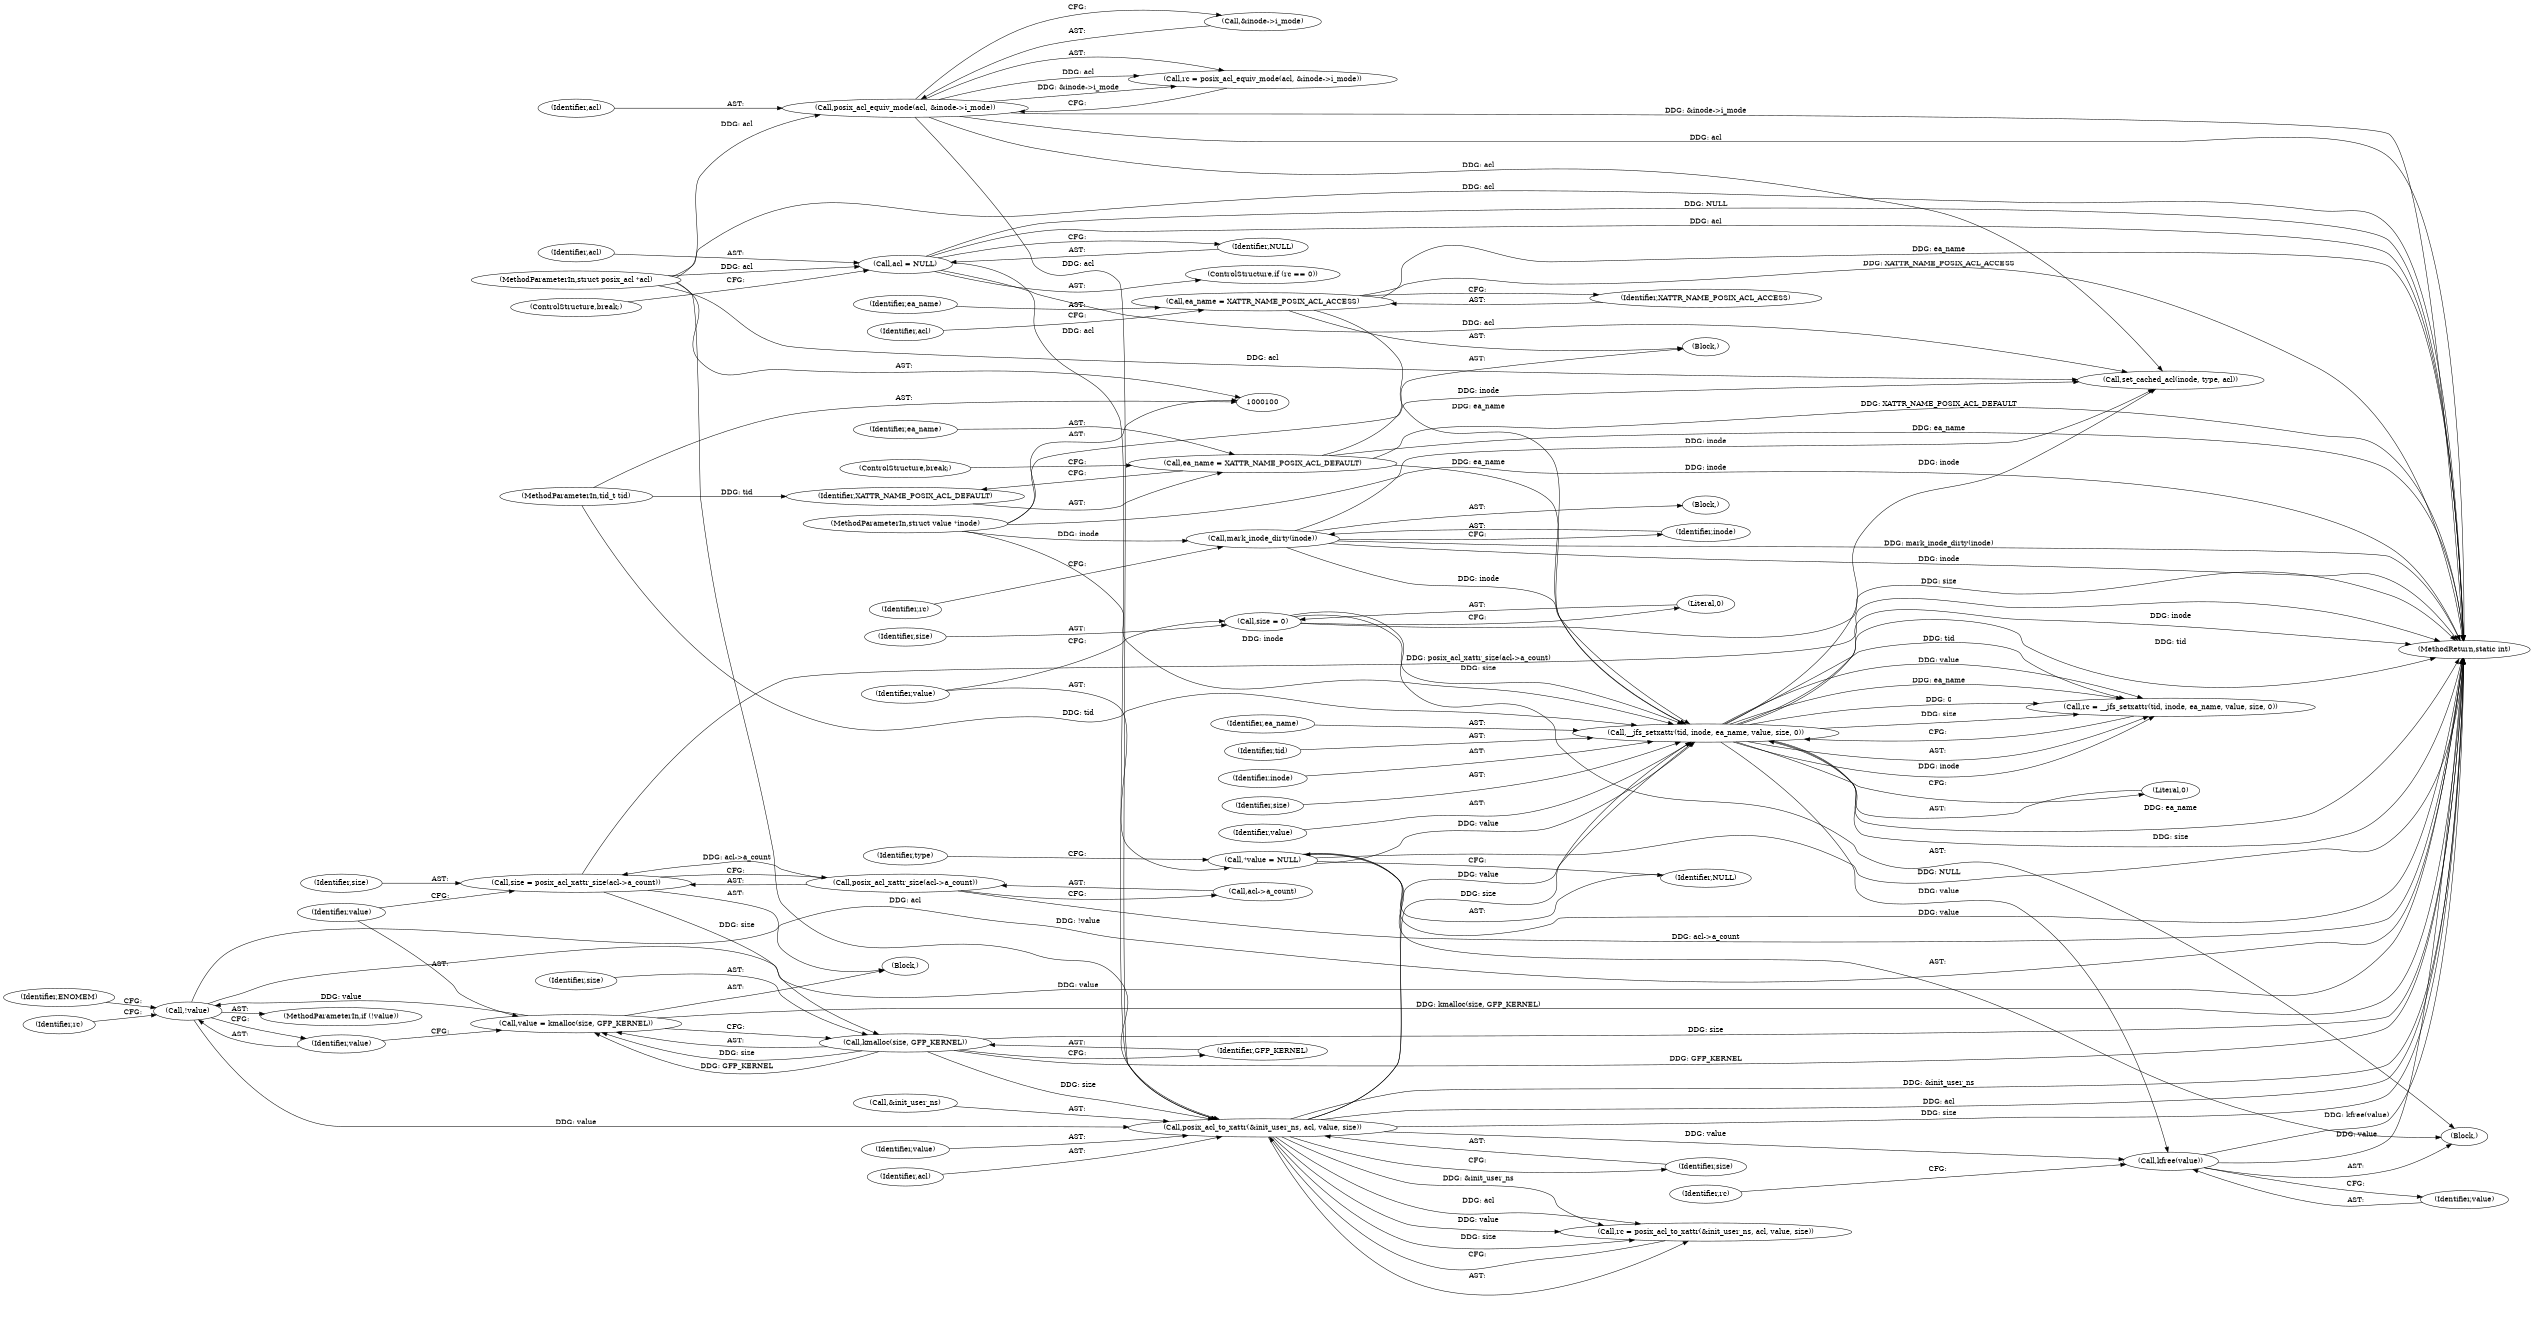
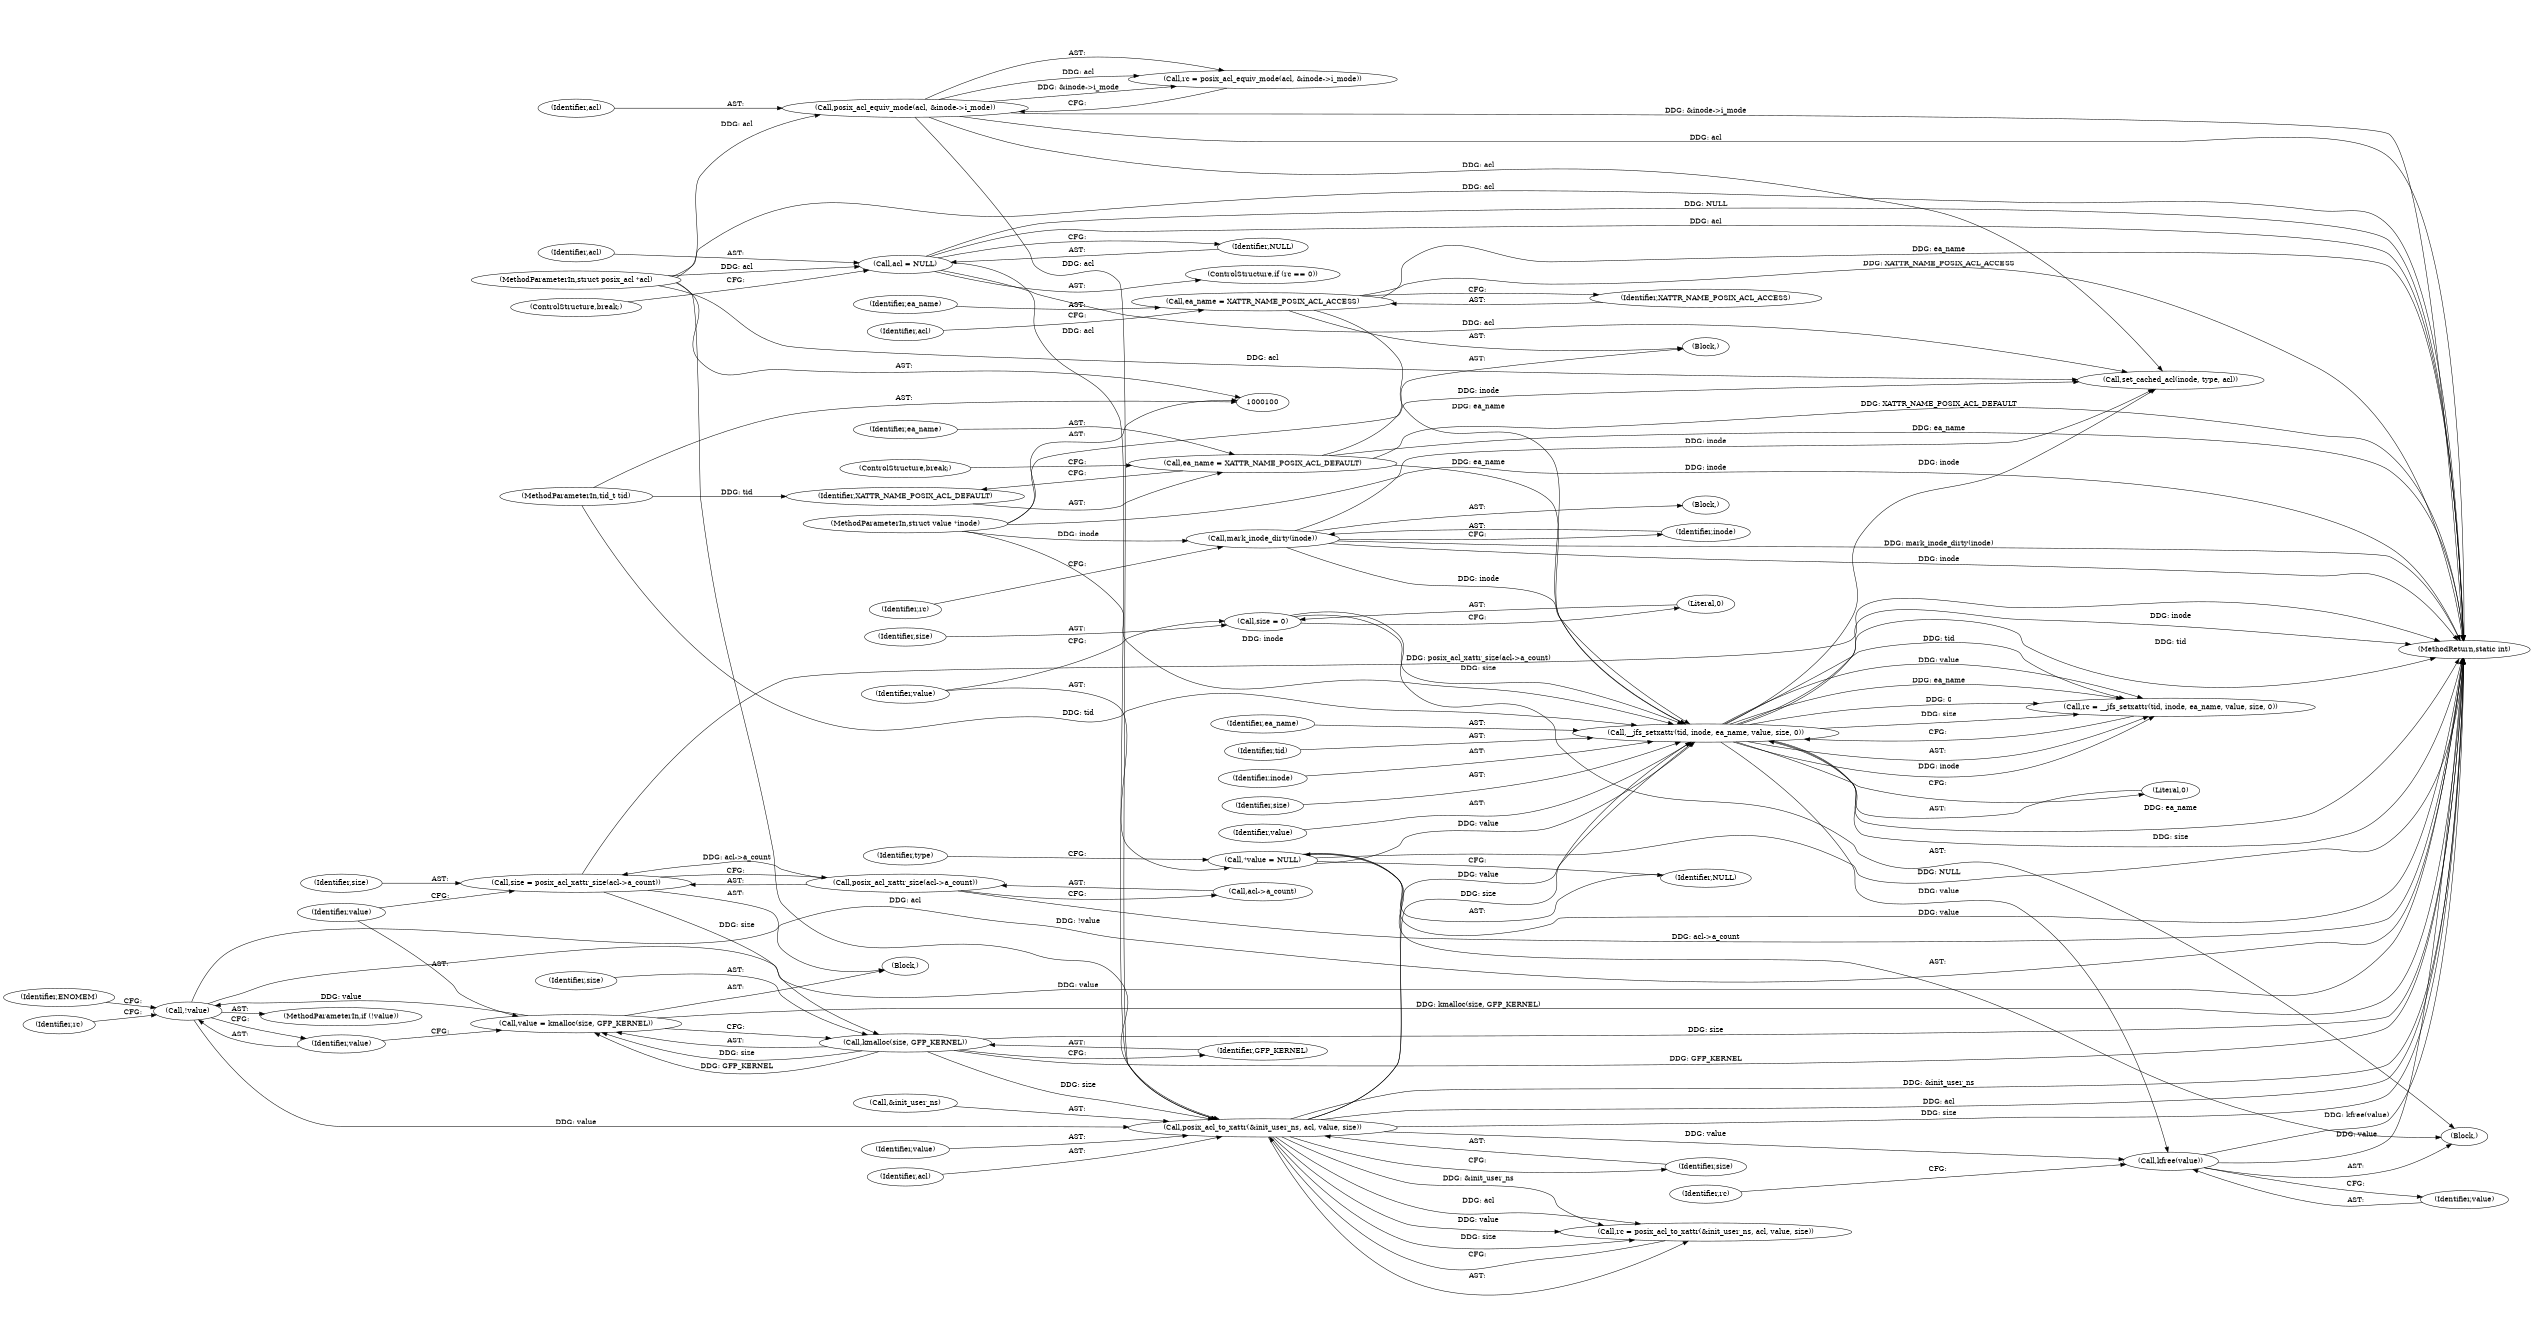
node "(Call,&inode->i_mode)": removed
edge "(Call,size = 0)" -> "(MethodReturn,static int)": removed, label "DDG: size"
